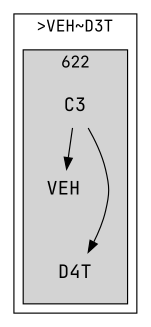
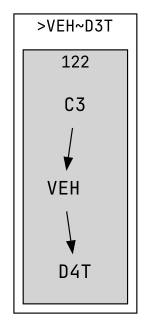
cluster "622": label "622" -> "122"
edge "C3" -> "D4T": now "VEH" -> "D4T"
